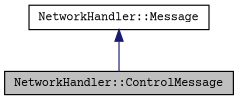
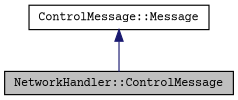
node "NetworkHandler::Message": label "NetworkHandler::Message" -> "ControlMessage::Message"
